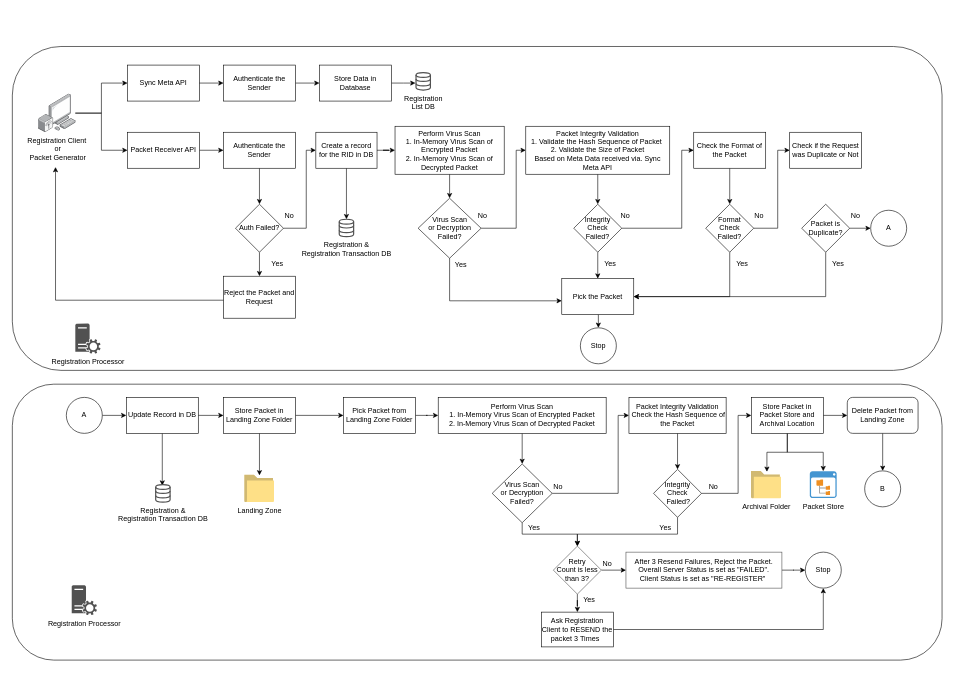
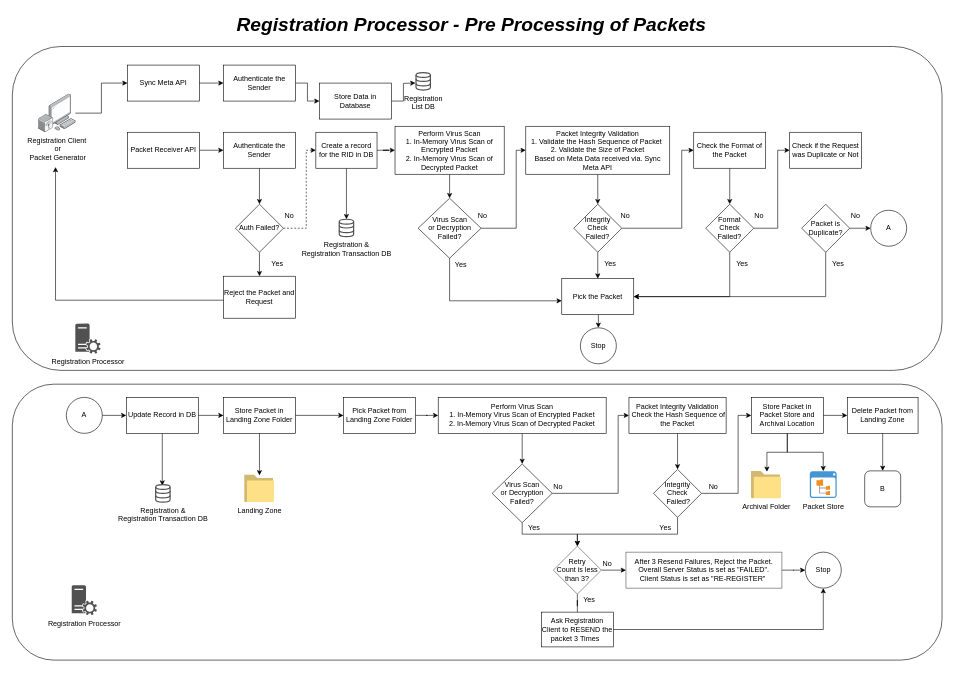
node "Registration Processor - Pre Processing of Packets": added
node "Store Data in Database": moved (356, 83) -> (356, 101)
edge "Registration Client or Packet Generator" -> "Packet Receiver API": removed
edge "Auth Failed?" -> "Create a record for the RID in DB": style solid -> dashed
node "Delete Packet from Landing Zone": shape rounded rectangle -> rectangle
node "B": shape ellipse -> rounded rectangle
edge "Retry Count is less than 3?" -> "Ask Registration Client to RESEND the packet 3 Times": arrowhead classic -> none
